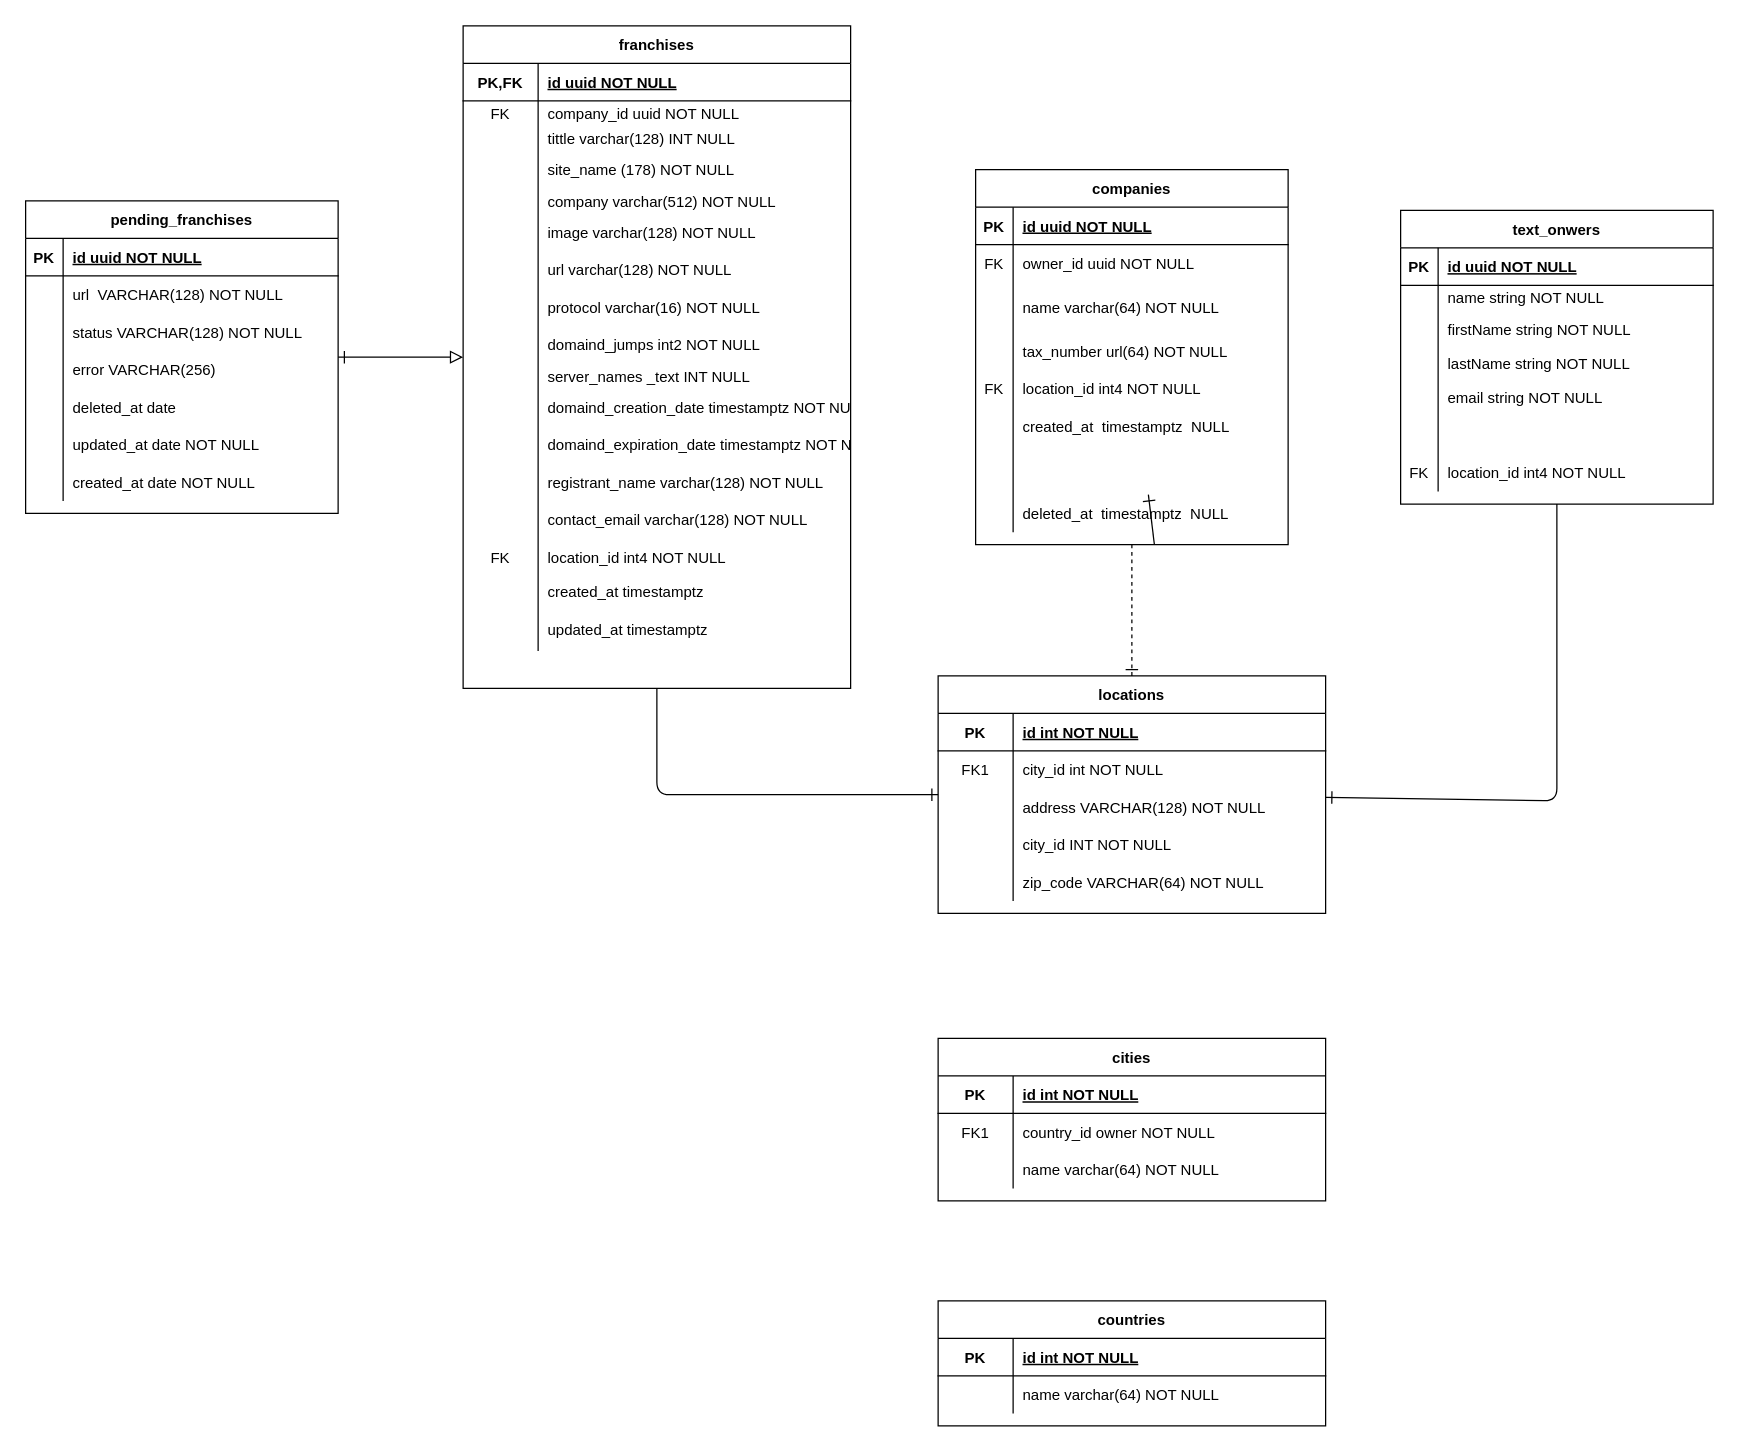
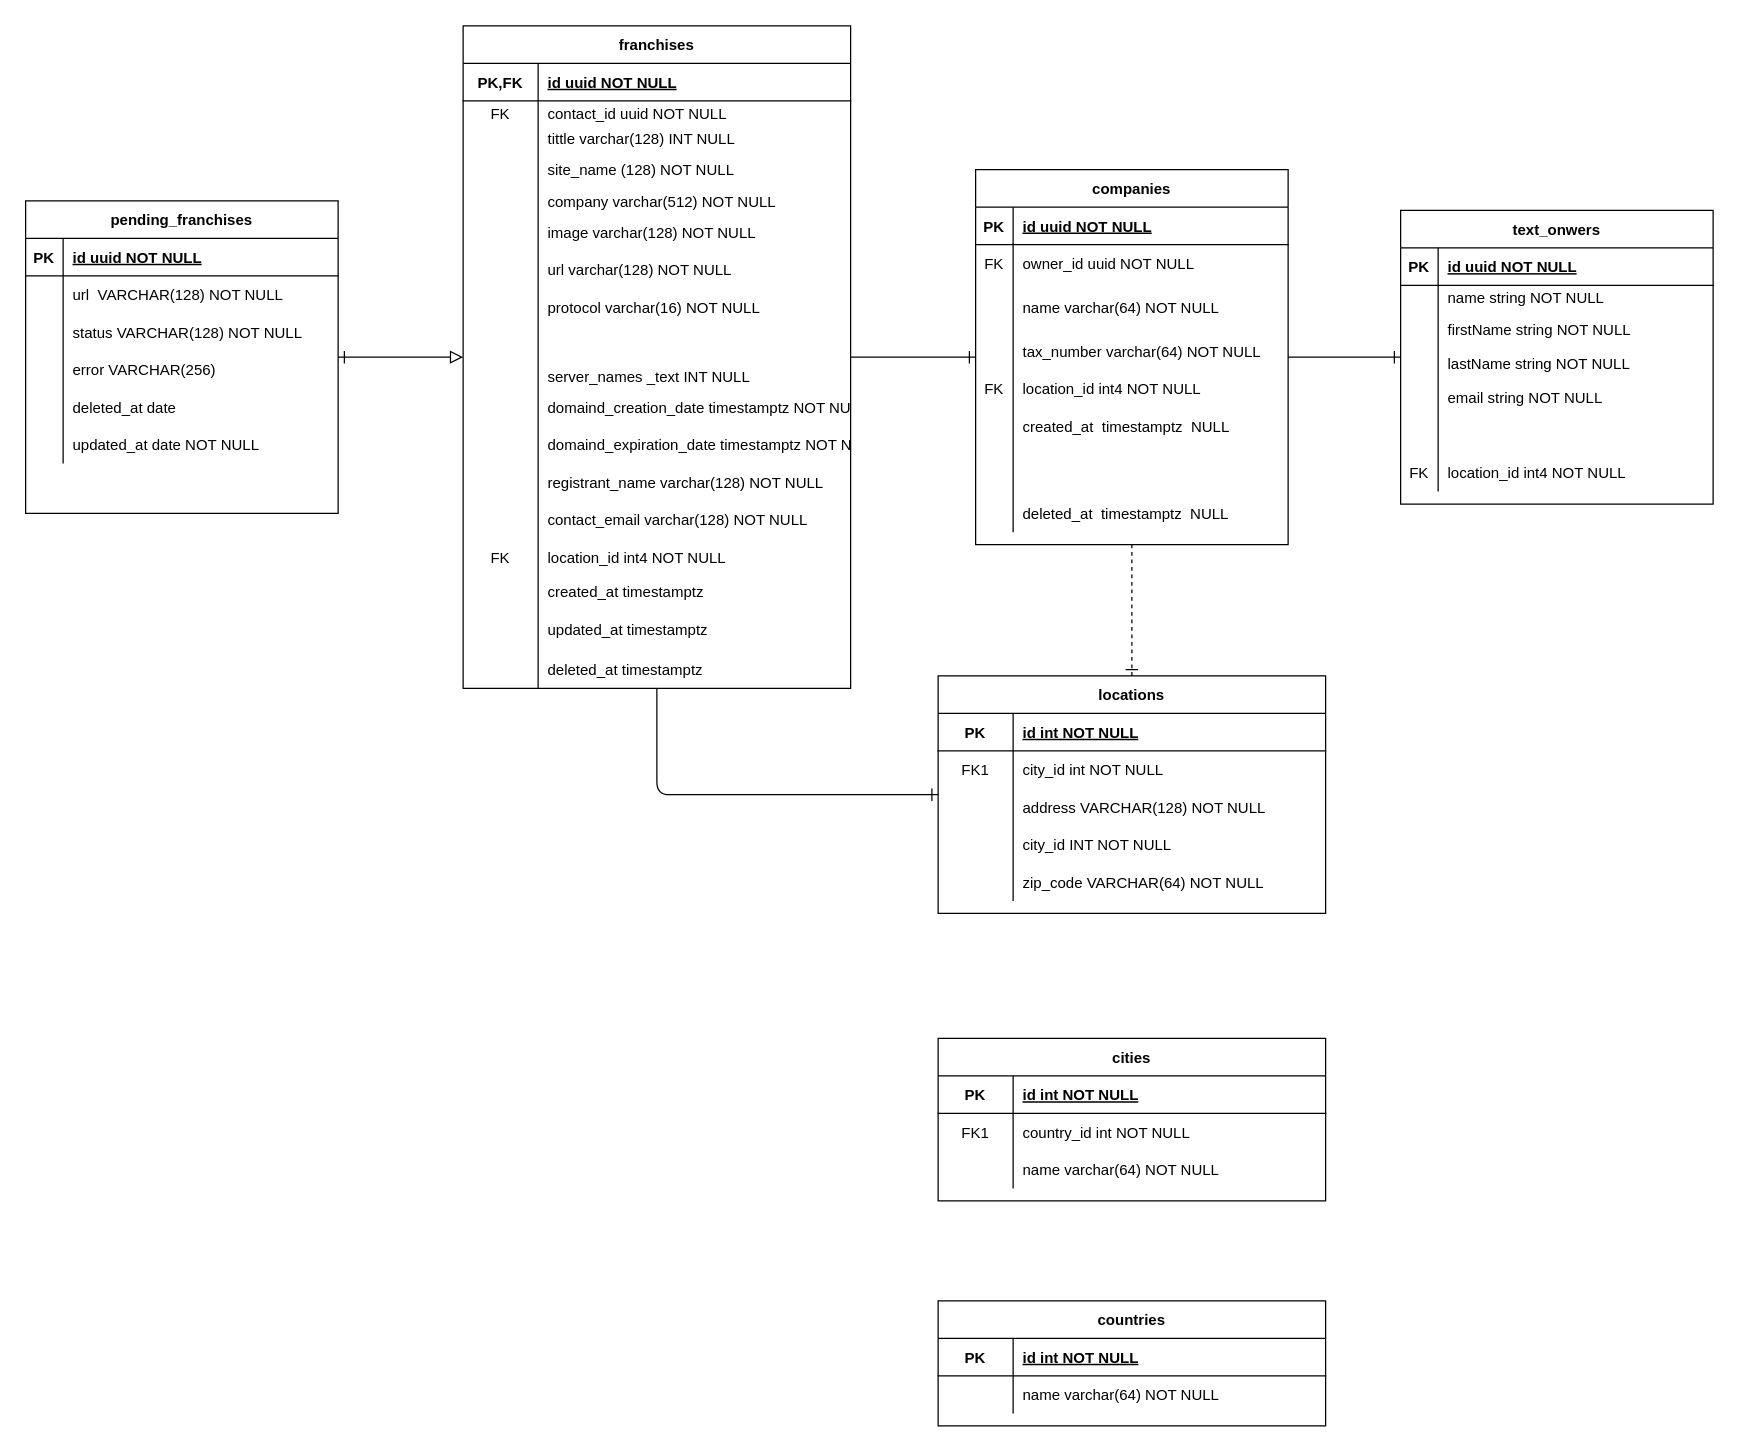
node "company_id uuid NOT NULL": label "company_id uuid NOT NULL" -> "contact_id uuid NOT NULL"
node "site_name (178) NOT NULL": label "site_name (178) NOT NULL" -> "site_name (128) NOT NULL"
node "domaind_jumps int2 NOT NULL": removed
node "tax_number url(64) NOT NULL": label "tax_number url(64) NOT NULL" -> "tax_number varchar(64) NOT NULL"
edge "franchises" -> "companies": added
node "created_at date NOT NULL": removed
edge "companies" -> "deleted_at timestamptz NULL": now "companies" -> "text_onwers"
node "deleted_at timestamptz": added
edge "text_onwers" -> "locations": removed
node "country_id owner NOT NULL": label "country_id owner NOT NULL" -> "country_id int NOT NULL"
